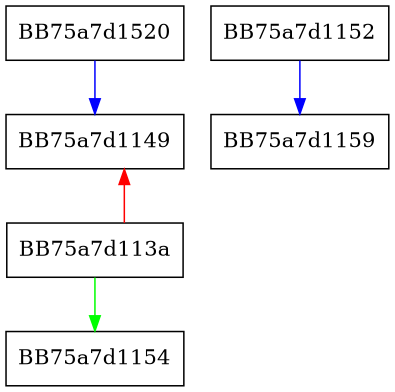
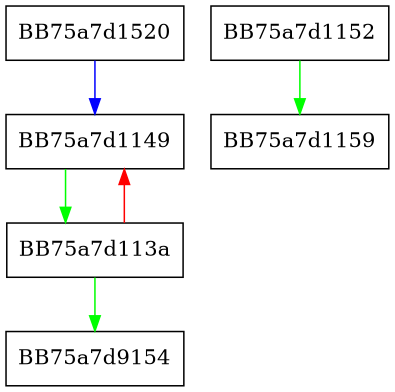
edge "BB75a7d1152" -> "BB75a7d1159": color blue -> green
edge "BB75a7d1149" -> "BB75a7d113a": added
node "BB75a7d1154": label "BB75a7d1154" -> "BB75a7d9154"
